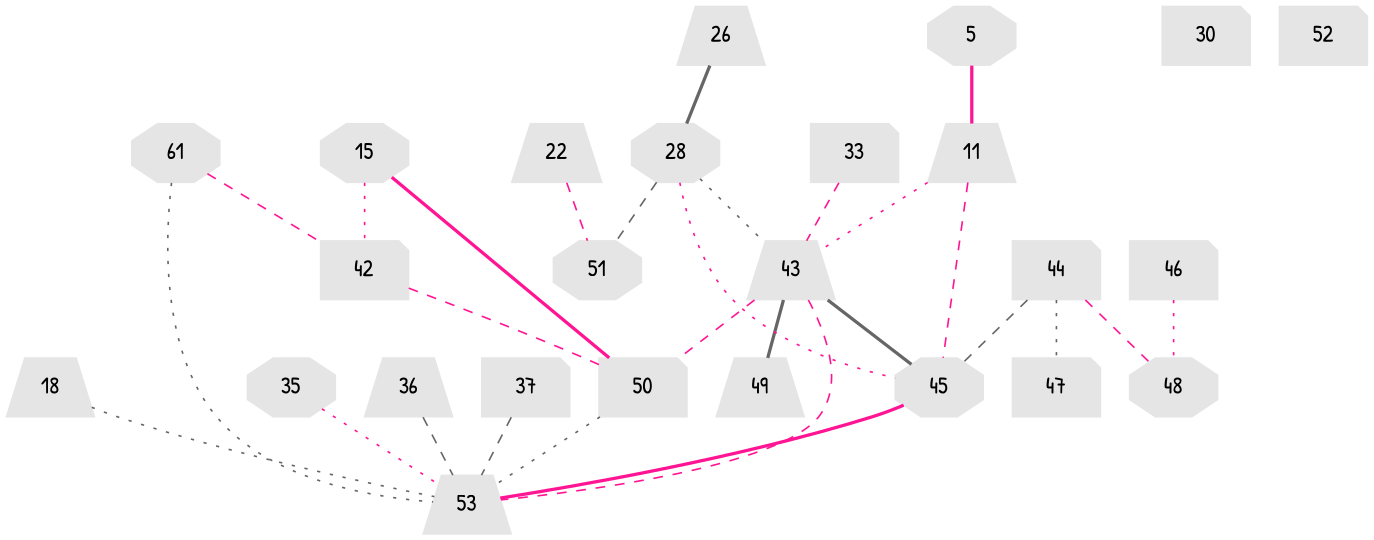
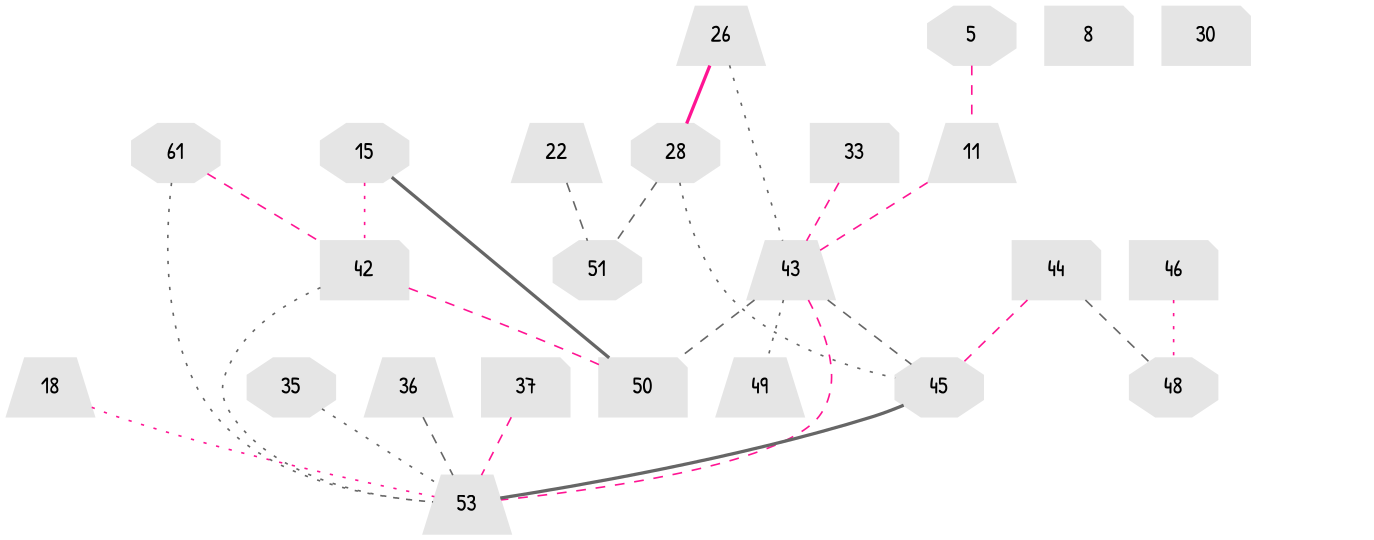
node "8": added
node "52": removed
edge "26" -- "28": color gray40 -> deeppink
edge "5" -- "11": style bold -> dashed
edge "28" -- "43": now "26" -- "43"
edge "22" -- "51": color deeppink -> gray40
edge "11" -- "43": style dotted -> dashed
edge "15" -- "50": color deeppink -> gray40
edge "11" -- "45": removed
edge "28" -- "45": color deeppink -> gray40
edge "43" -- "49": style bold -> dotted
edge "43" -- "50": color deeppink -> gray40
edge "44" -- "45": color gray40 -> deeppink
edge "44" -- "48": color deeppink -> gray40
edge "43" -- "45": style bold -> dashed
node "47": removed
edge "37" -- "53": color gray40 -> deeppink
edge "35" -- "53": color deeppink -> gray40
edge "18" -- "53": color gray40 -> deeppink
edge "50" -- "53": now "42" -- "53"
edge "45" -- "53": color deeppink -> gray40
